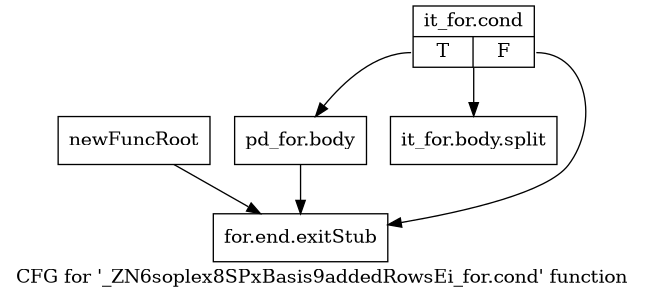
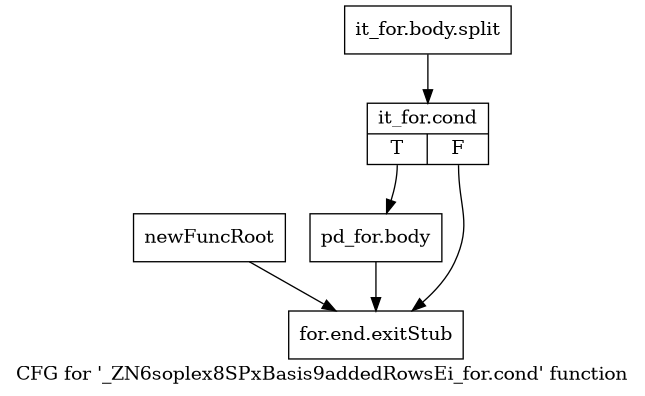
edge "it_for.cond" -> "it_for.body.split": reversed
